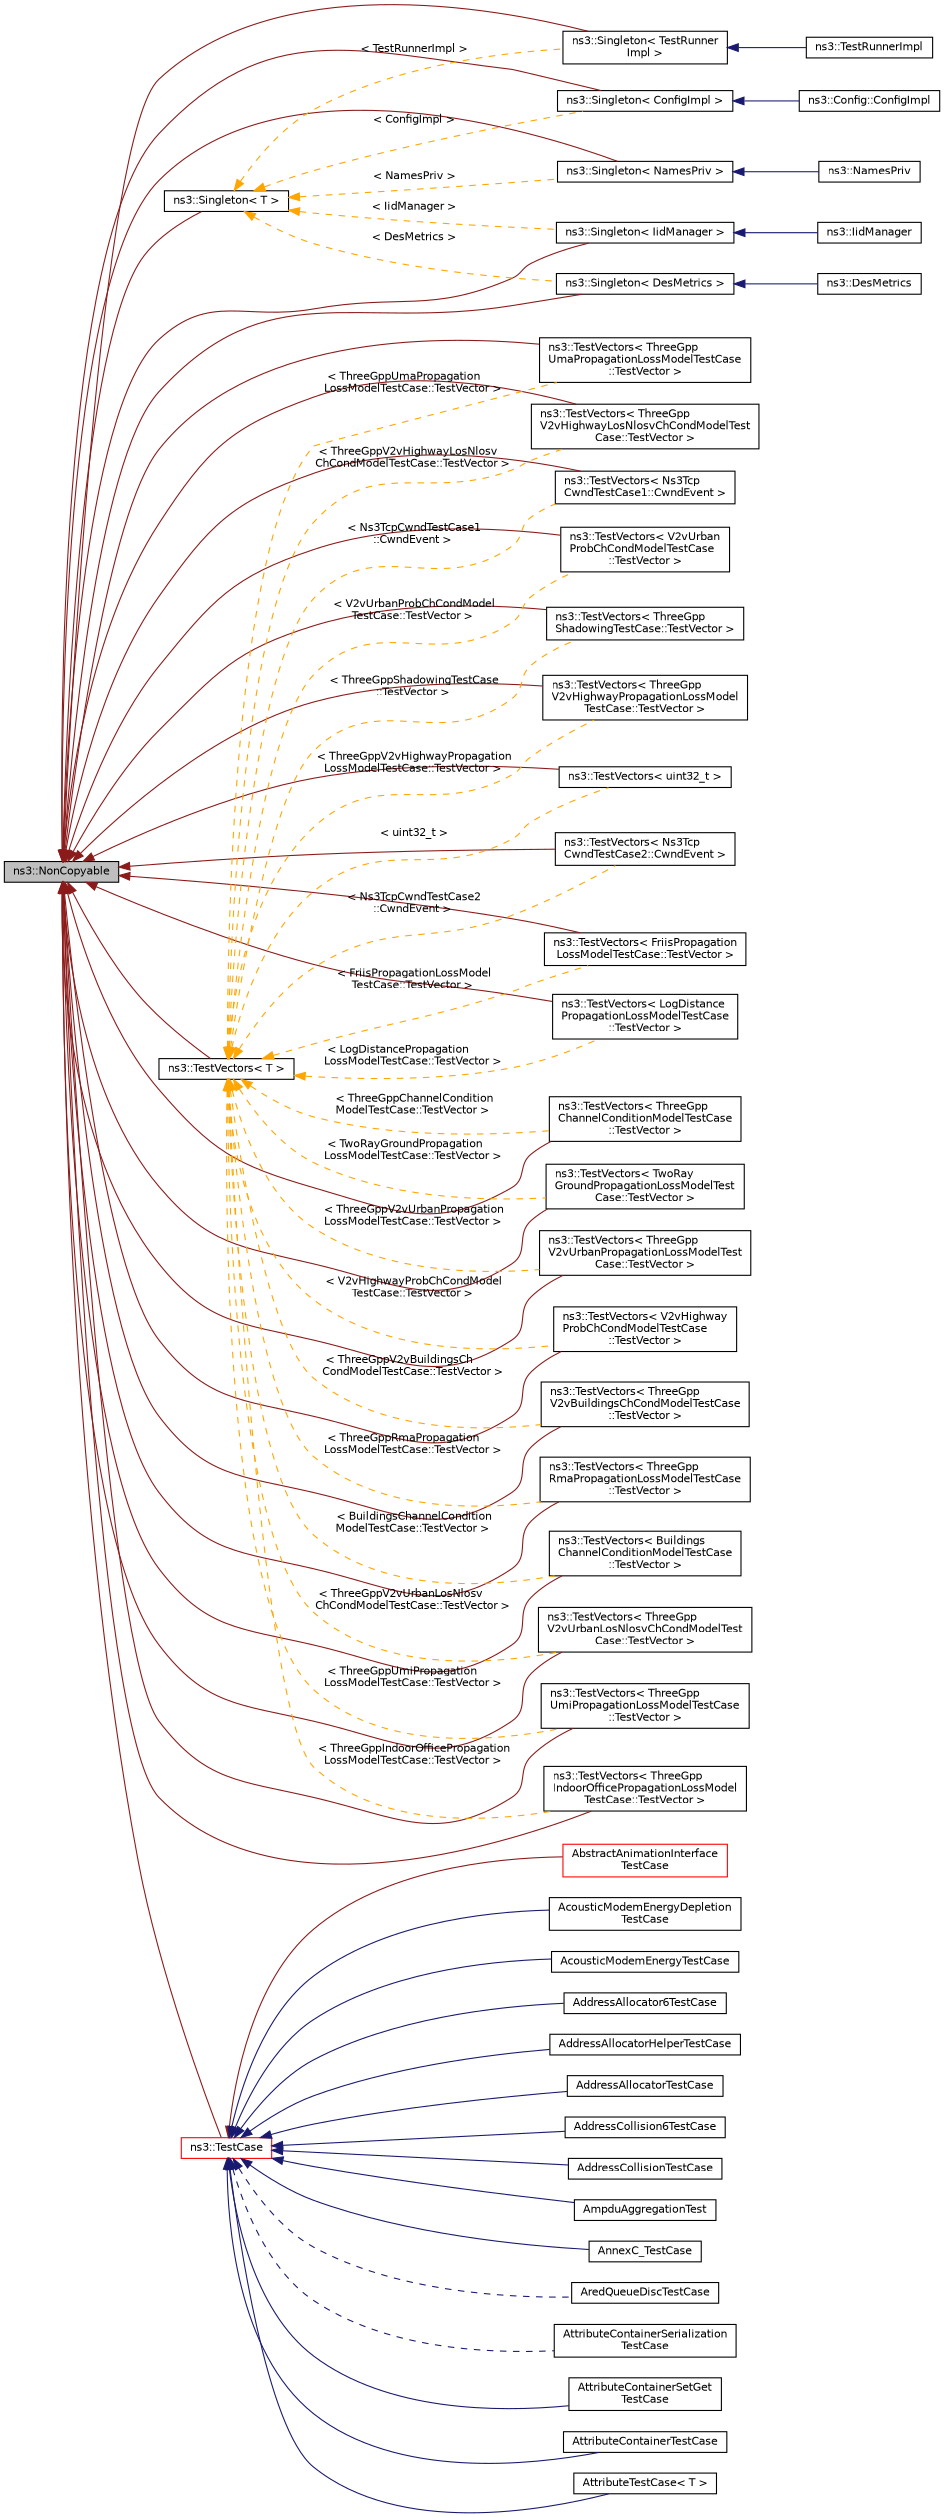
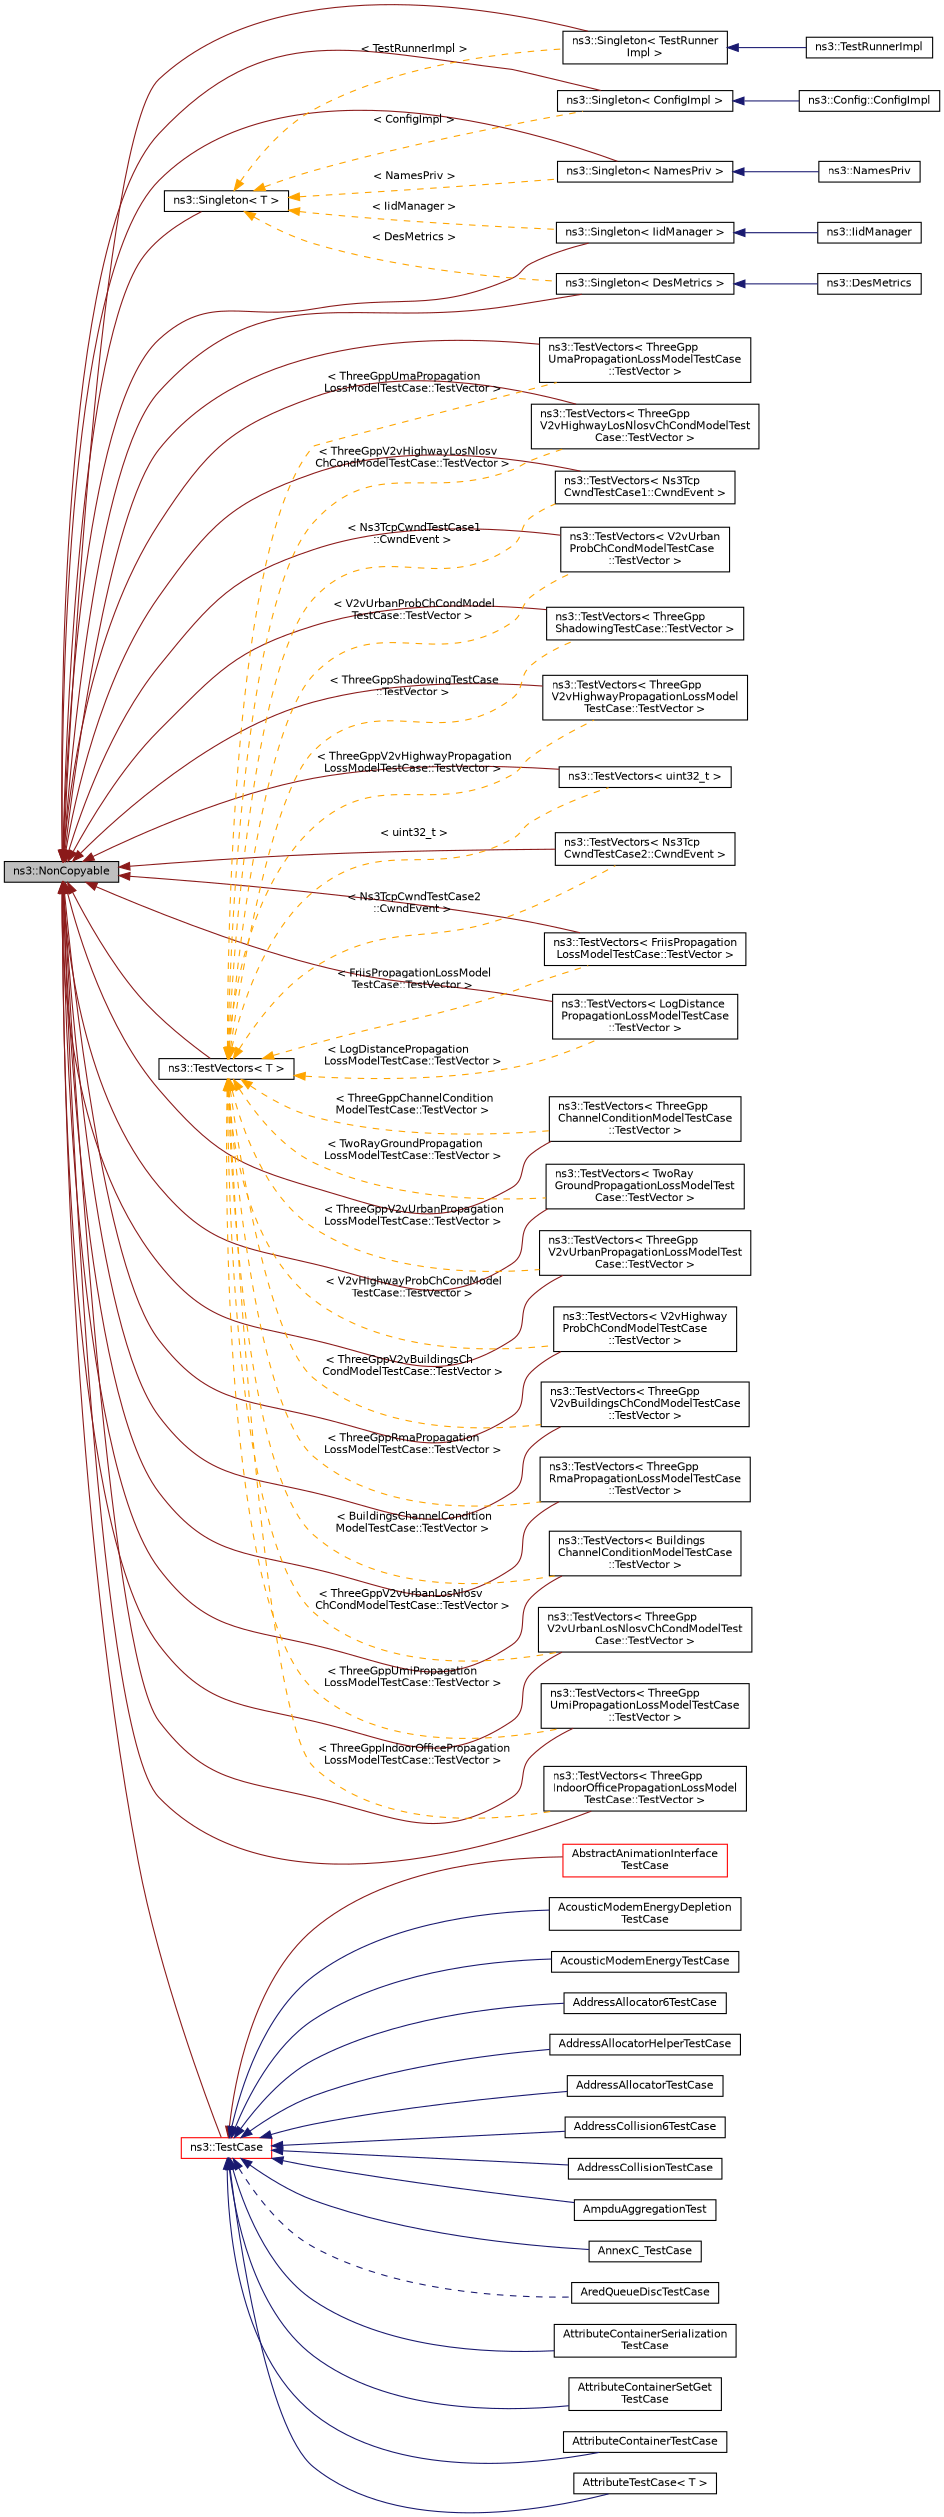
edge "AttributeContainerSerialization TestCase" -> "ns3::TestCase": style dashed -> solid
